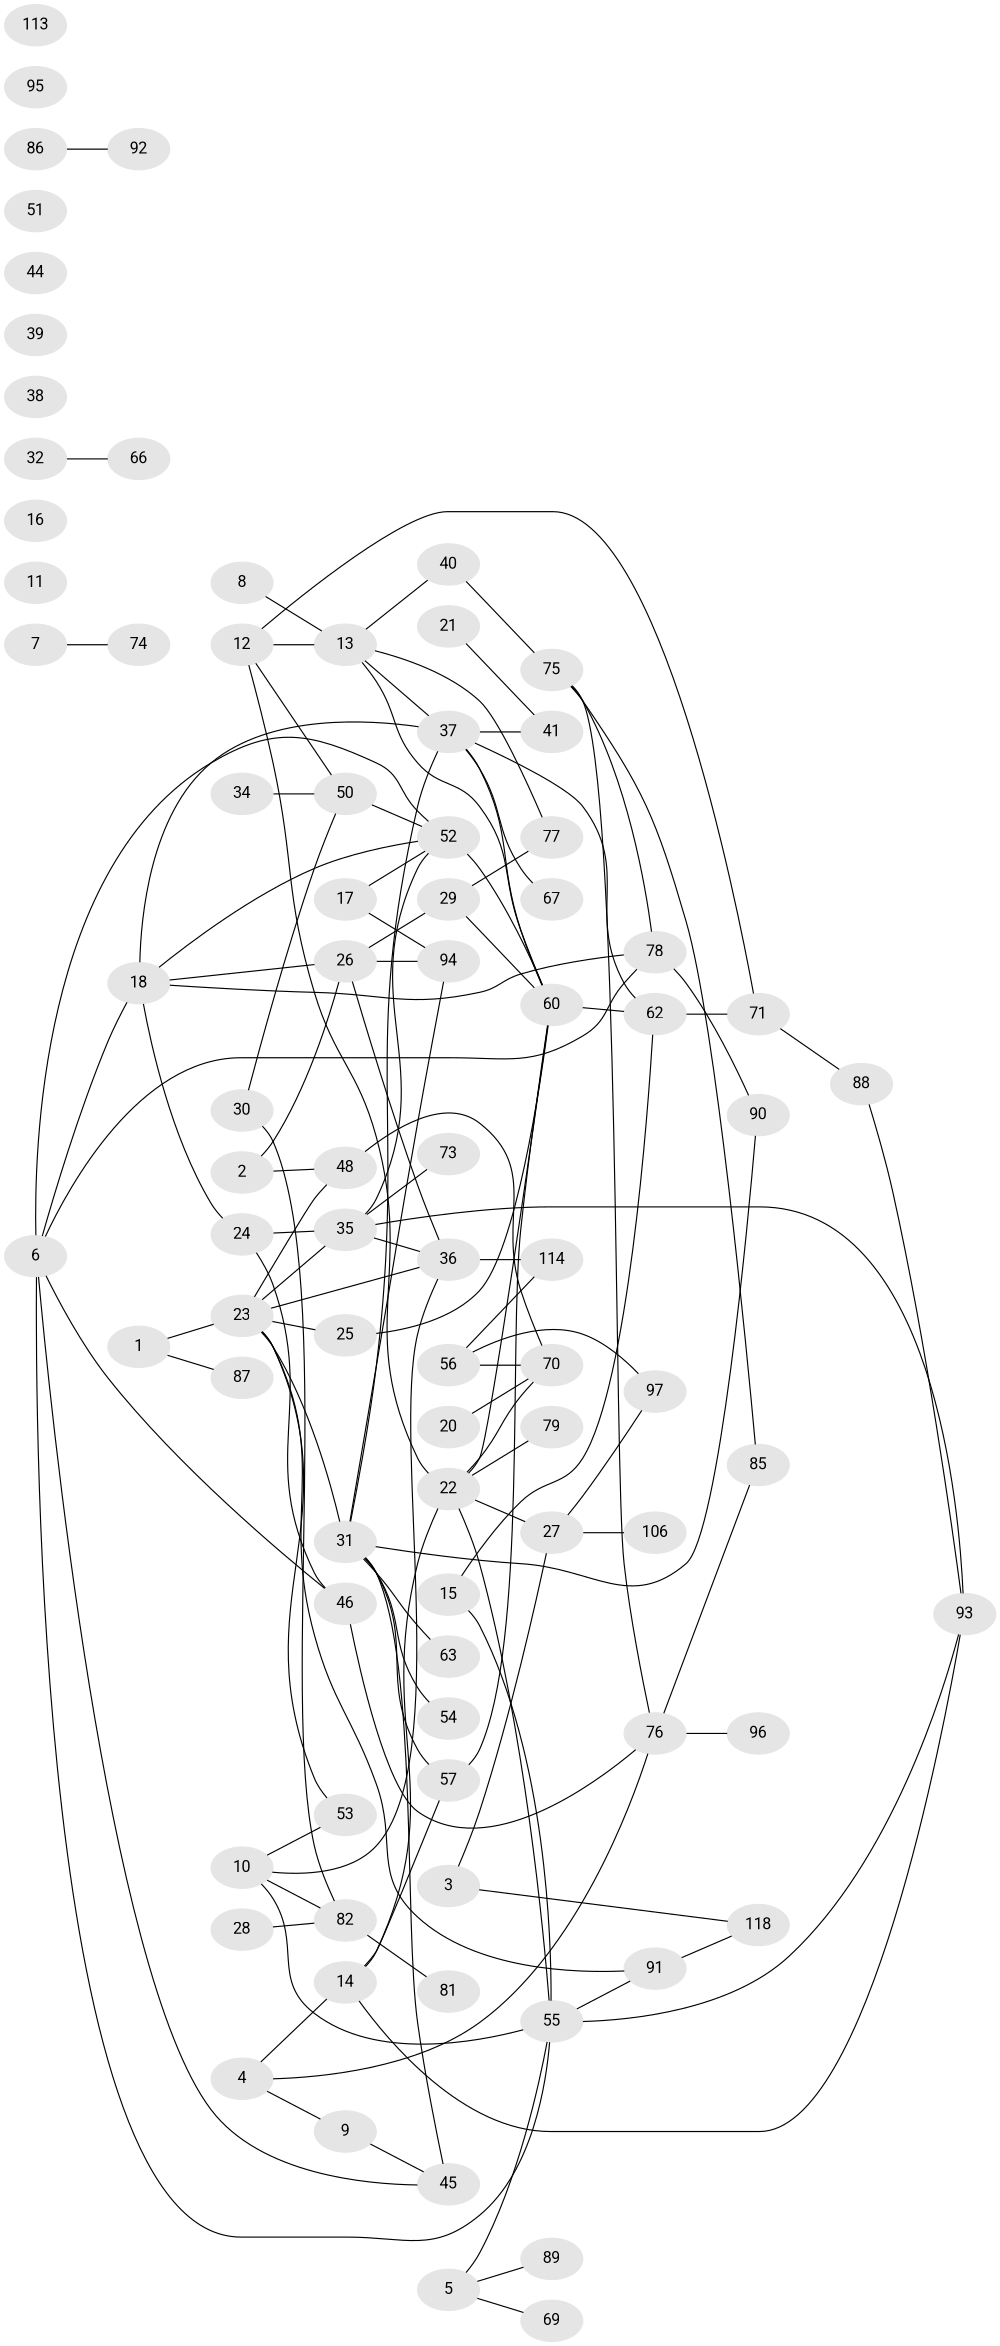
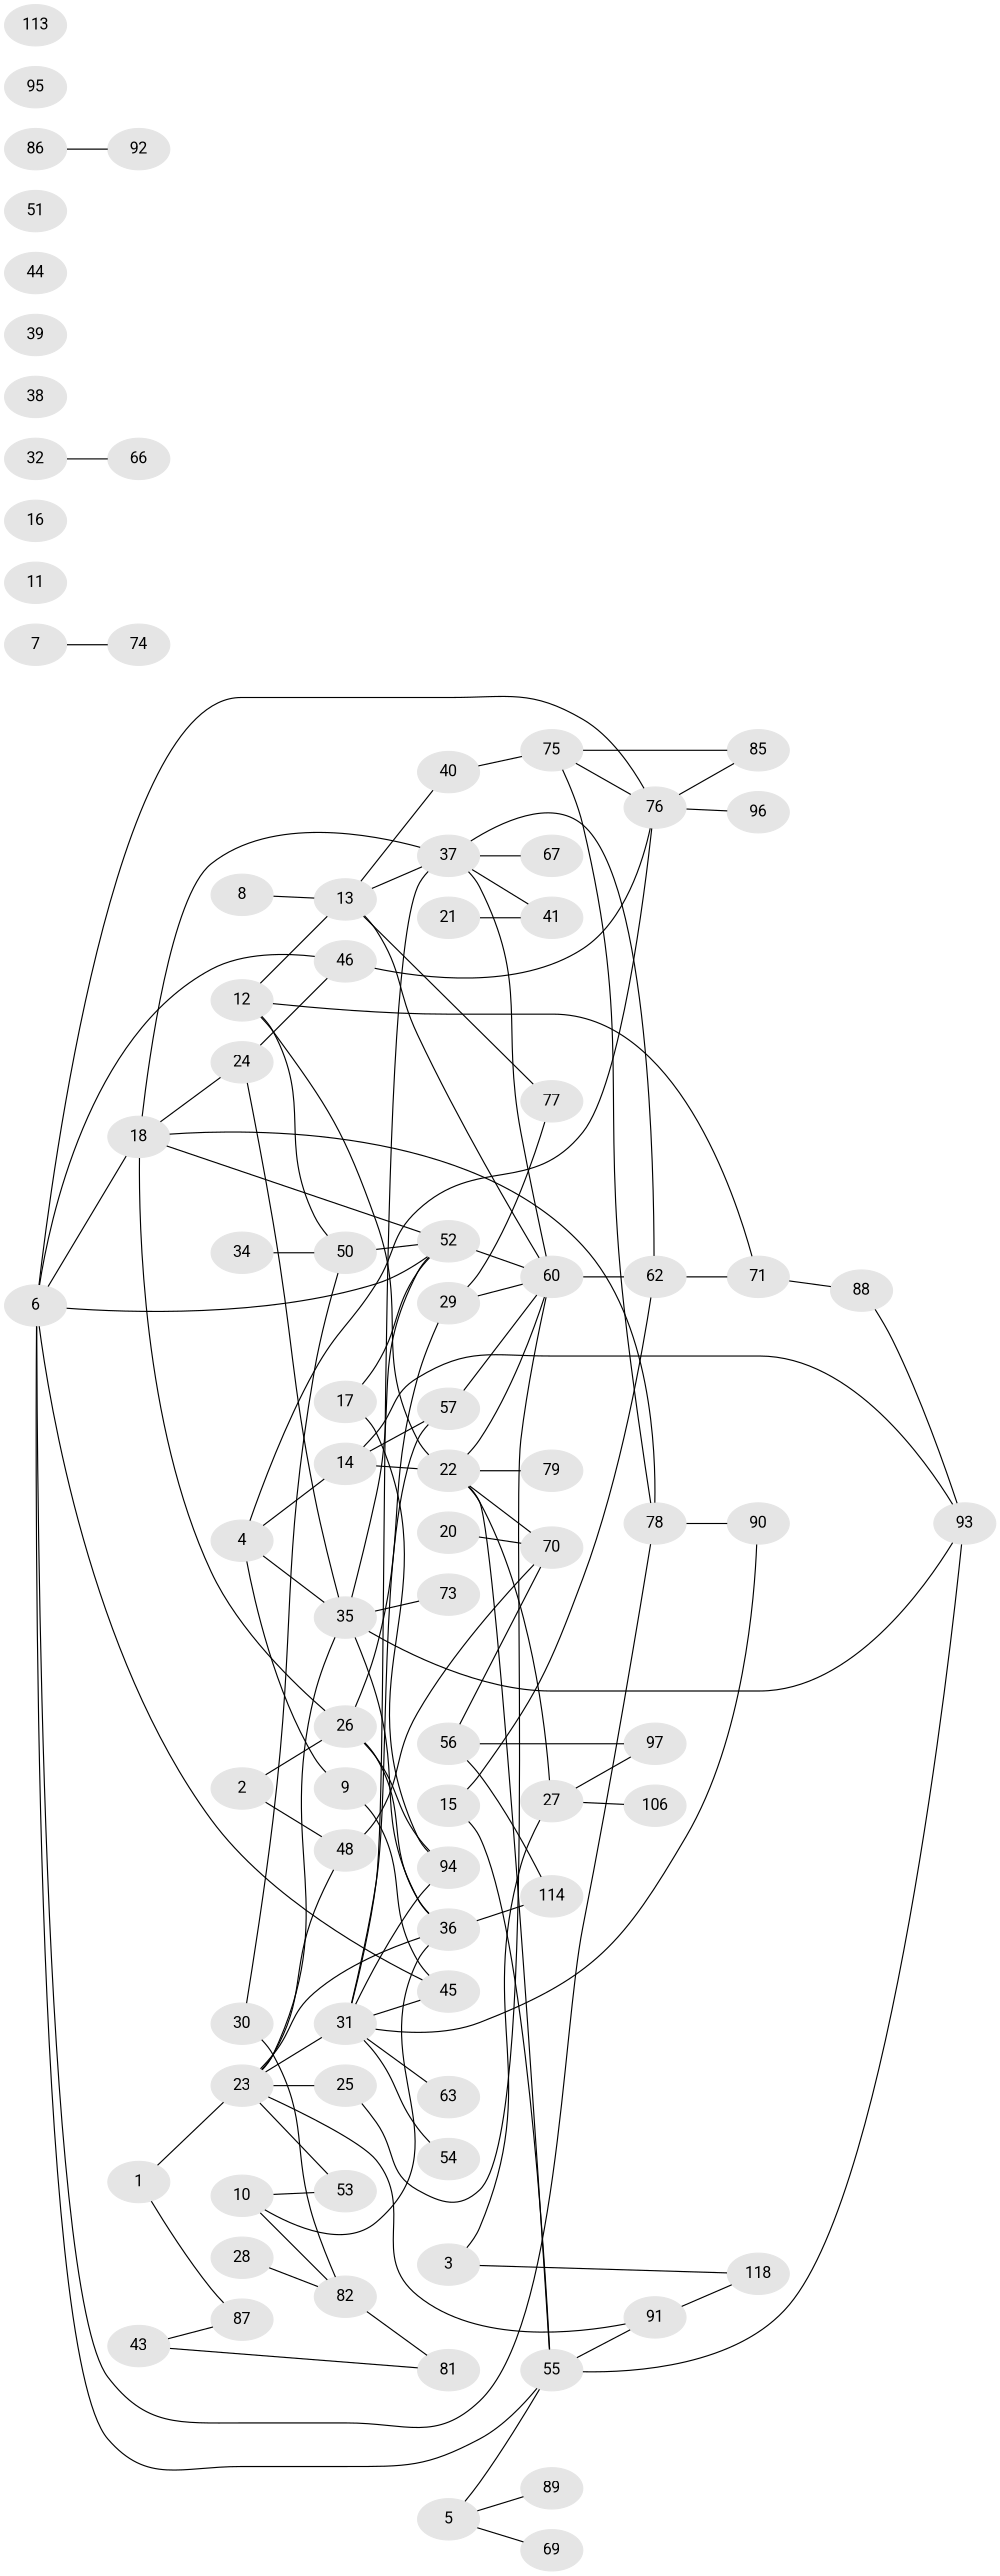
edge "76" -- "6": added
edge "4" -- "35": added
edge "10" -- "55": removed
node "43": added
